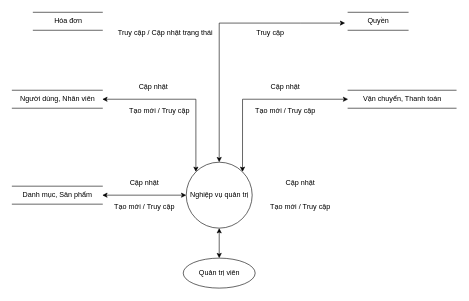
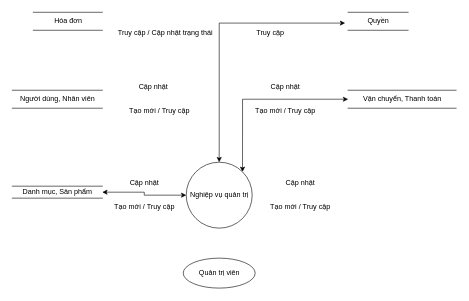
edge "Người dùng, Nhân viên" -- "Nghiệp vụ quản trị": removed
node "Danh mục, Sản phẩm": size 90x18 -> 90x12
edge "Nghiệp vụ quản trị" -- "Quản trị viên": removed
